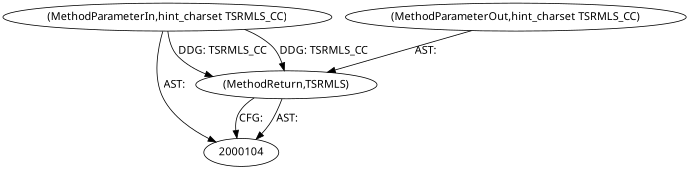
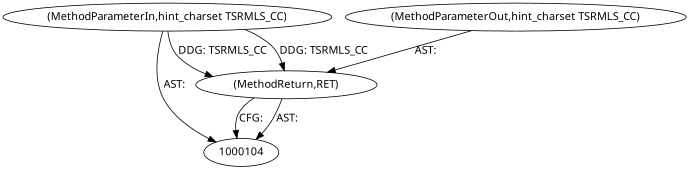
node "(MethodReturn,TSRMLS)": label "(MethodReturn,TSRMLS)" -> "(MethodReturn,RET)"
node "2000104": label "2000104" -> "1000104"
